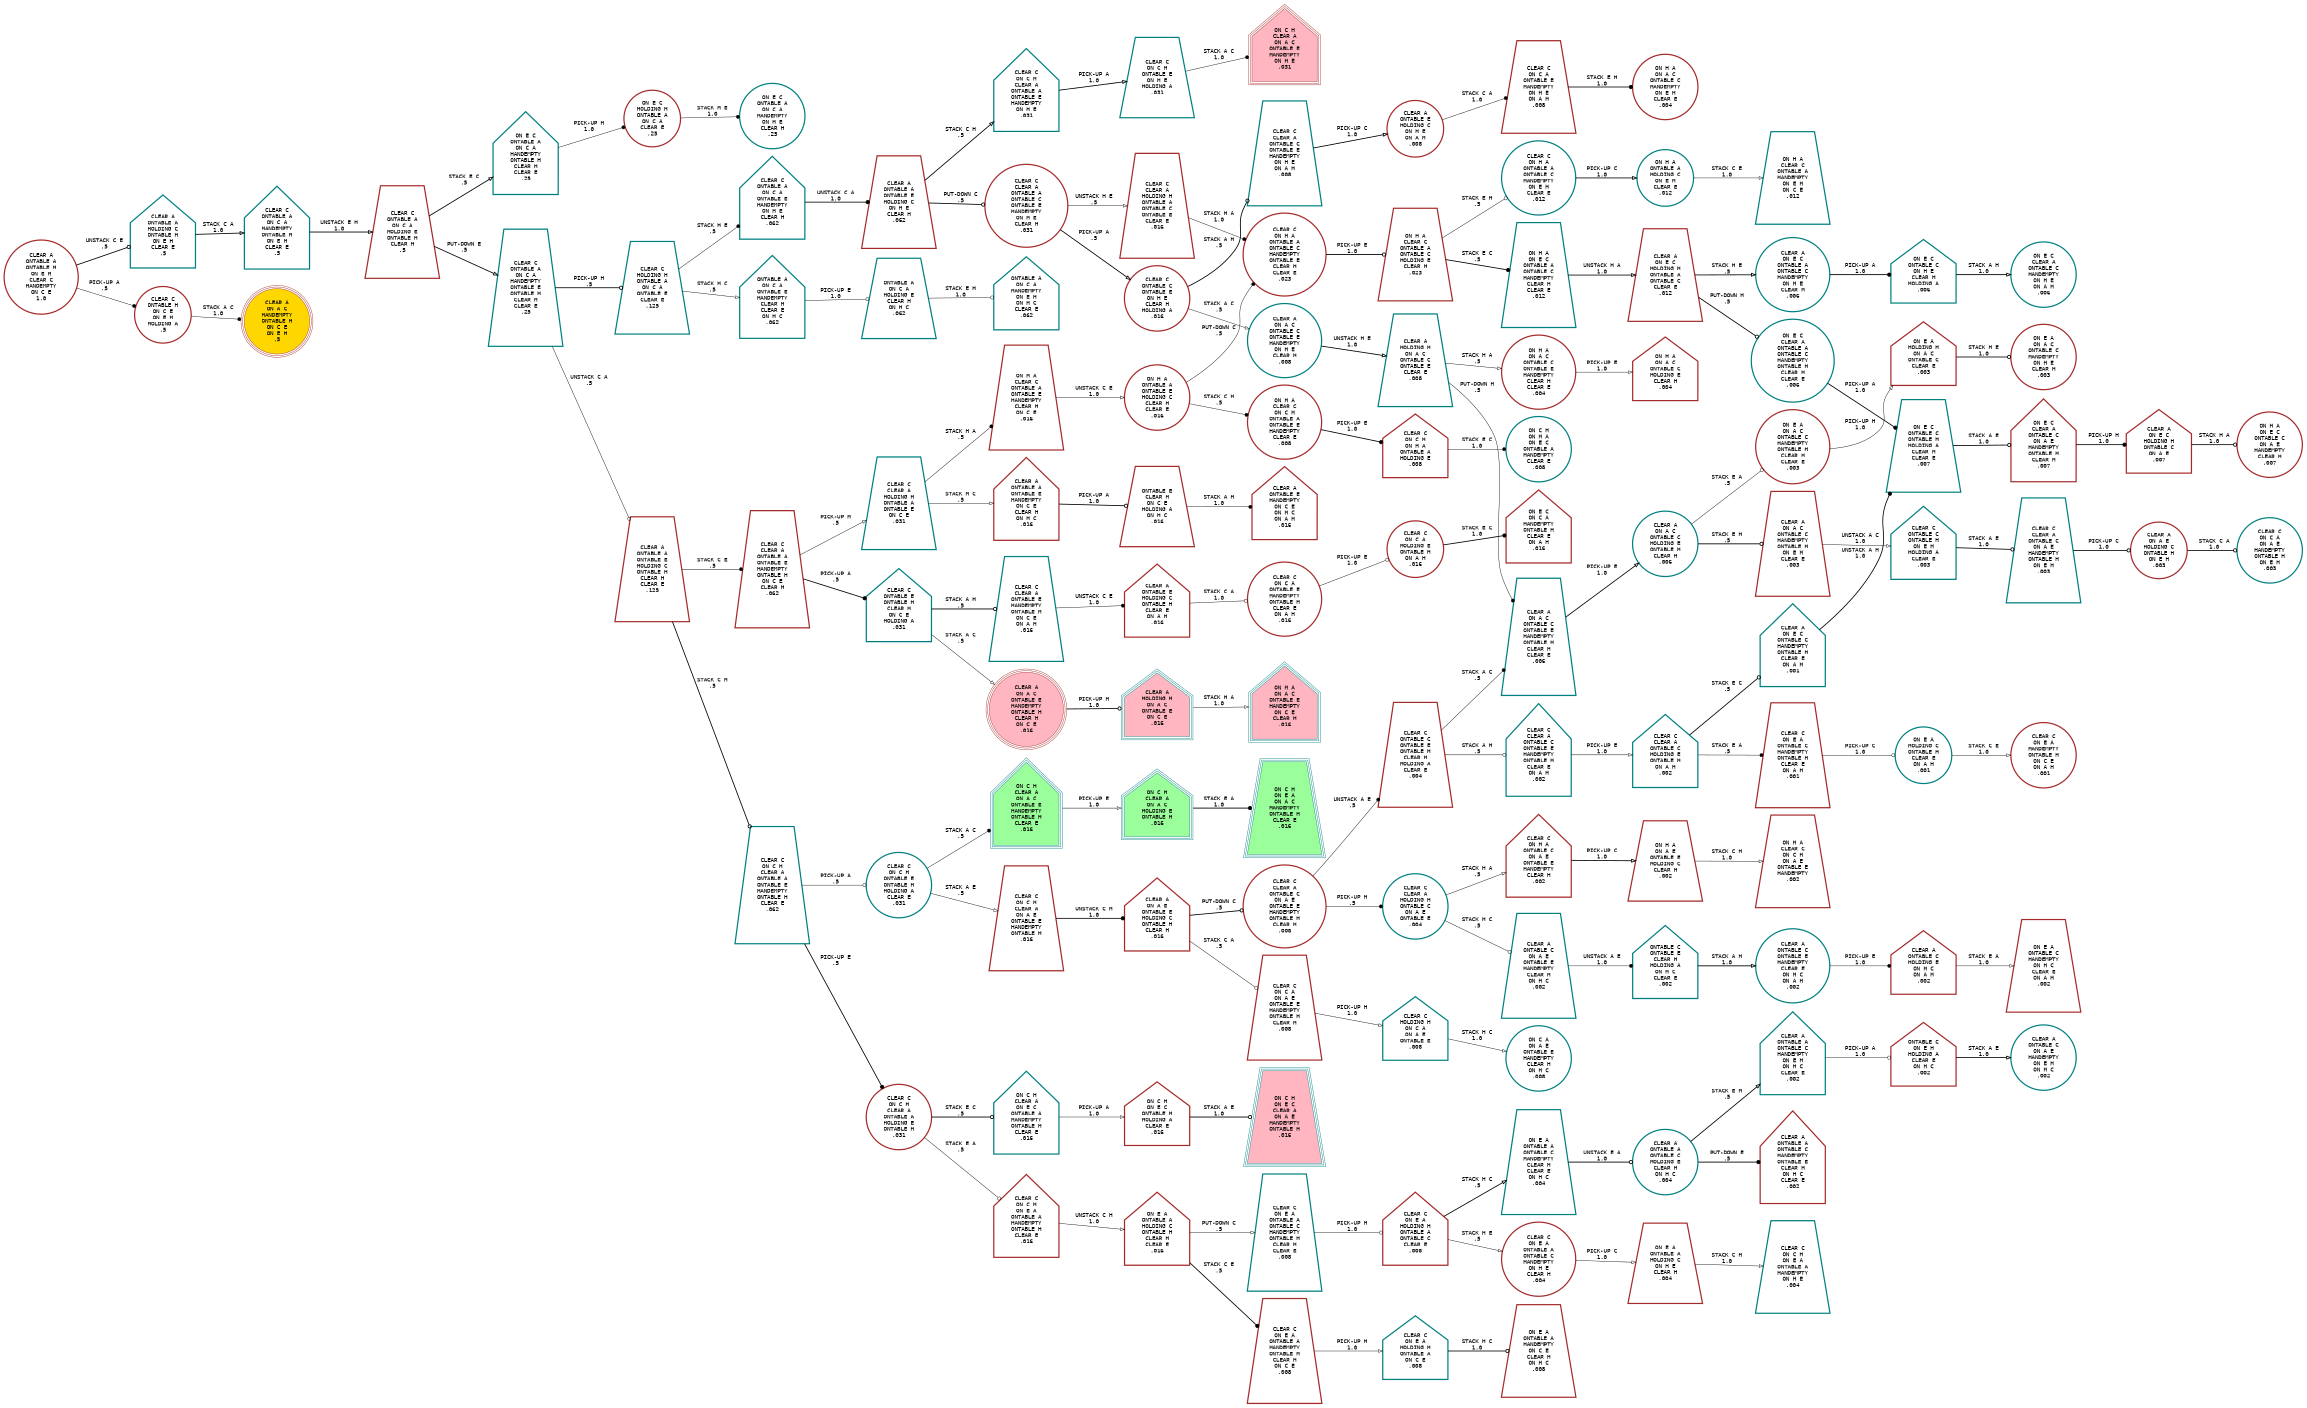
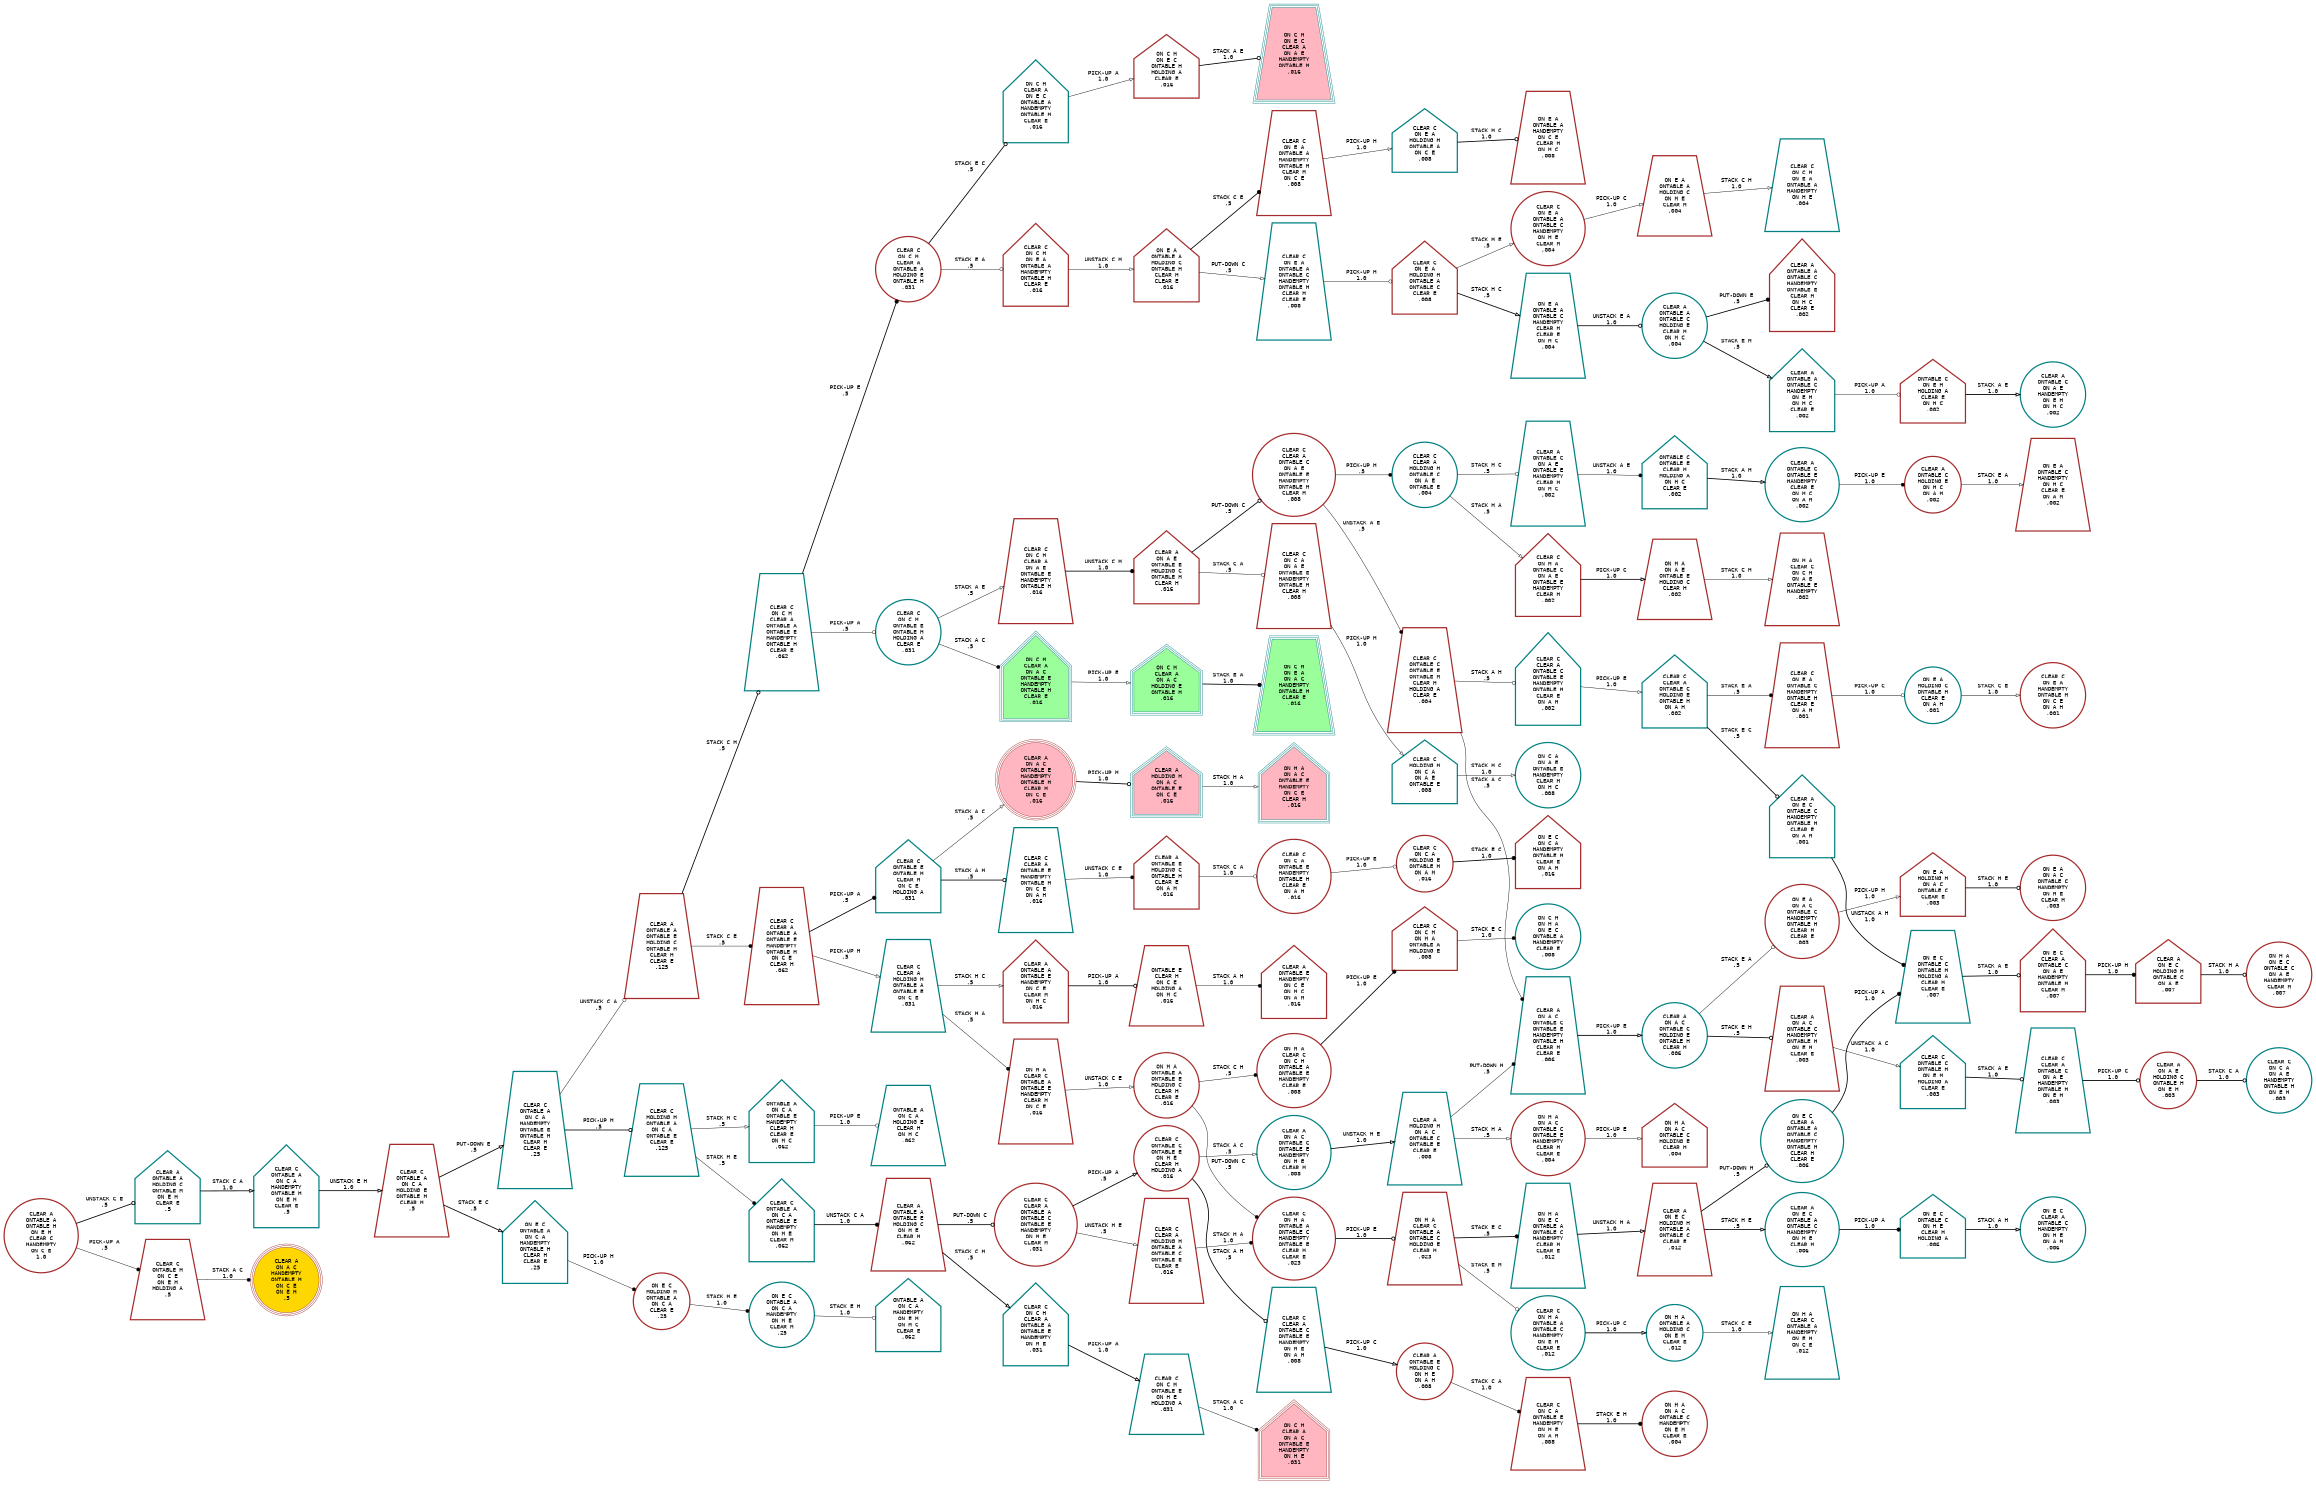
edge "ONTABLE A ON C A HOLDING E CLEAR H ON H C .062" -> "ONTABLE A ON C A HANDEMPTY ON E H ON H C CLEAR E .062": now "ON E C ONTABLE A ON C A HANDEMPTY ON H E CLEAR H .25" -> "ONTABLE A ON C A HANDEMPTY ON E H ON H C CLEAR E .062"
node "CLEAR C ONTABLE H ON C E ON E H HOLDING A .5": shape circle -> trapezium
node "CLEAR A ONTABLE C HOLDING E ON H C ON A H .002": shape house -> circle
